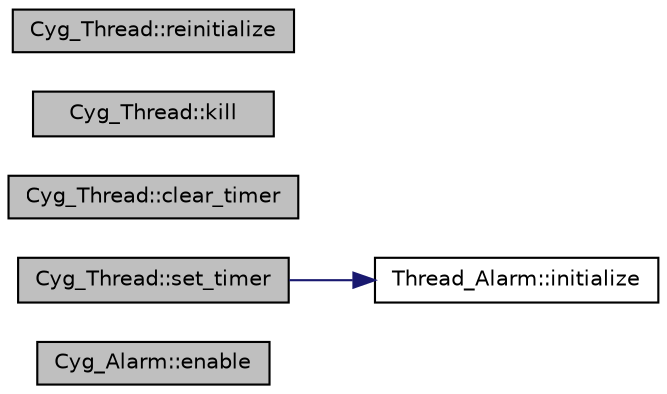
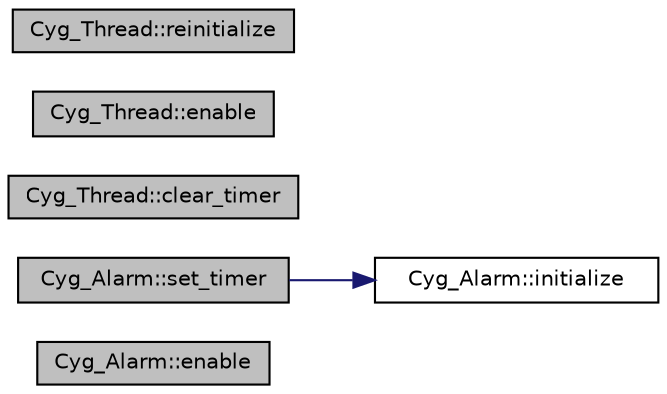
node "Cyg_Thread::kill": label "Cyg_Thread::kill" -> "Cyg_Thread::enable"
node "Cyg_Thread::set_timer": label "Cyg_Thread::set_timer" -> "Cyg_Alarm::set_timer"
node "Thread_Alarm::initialize": label "Thread_Alarm::initialize" -> "Cyg_Alarm::initialize"
